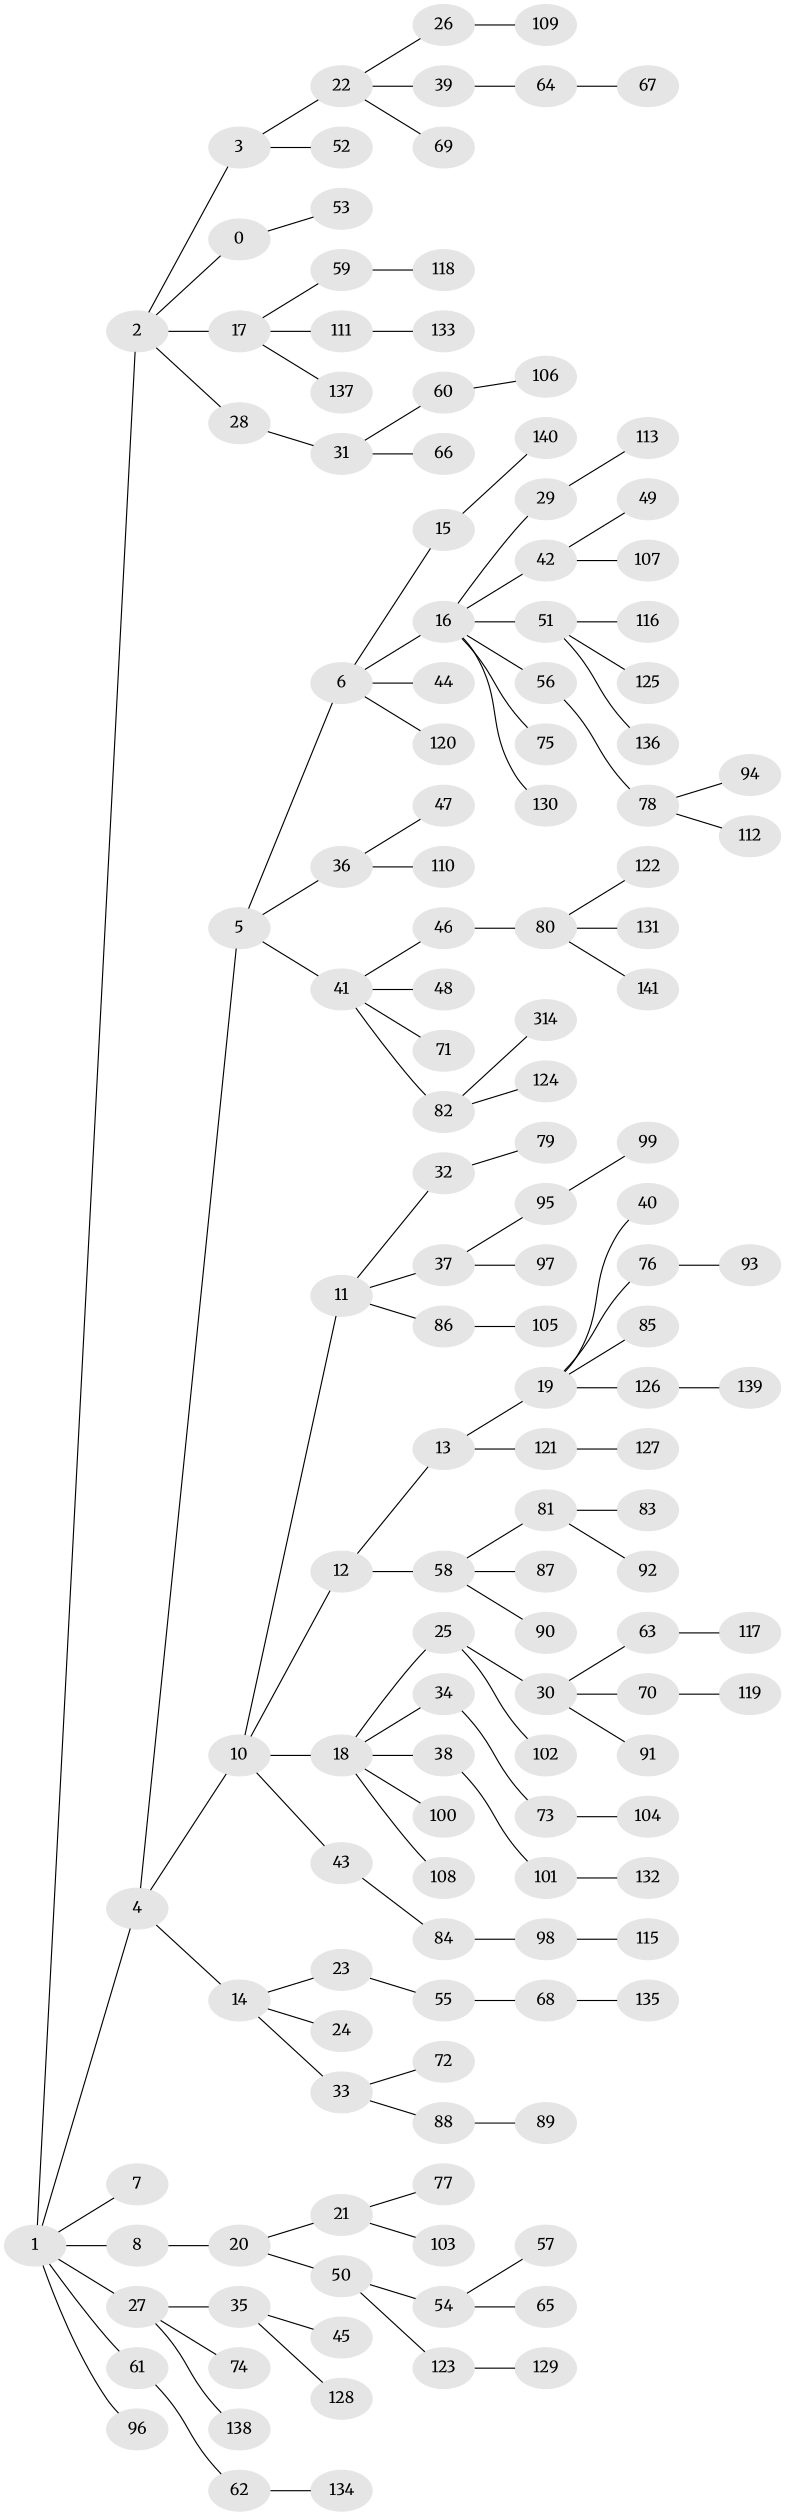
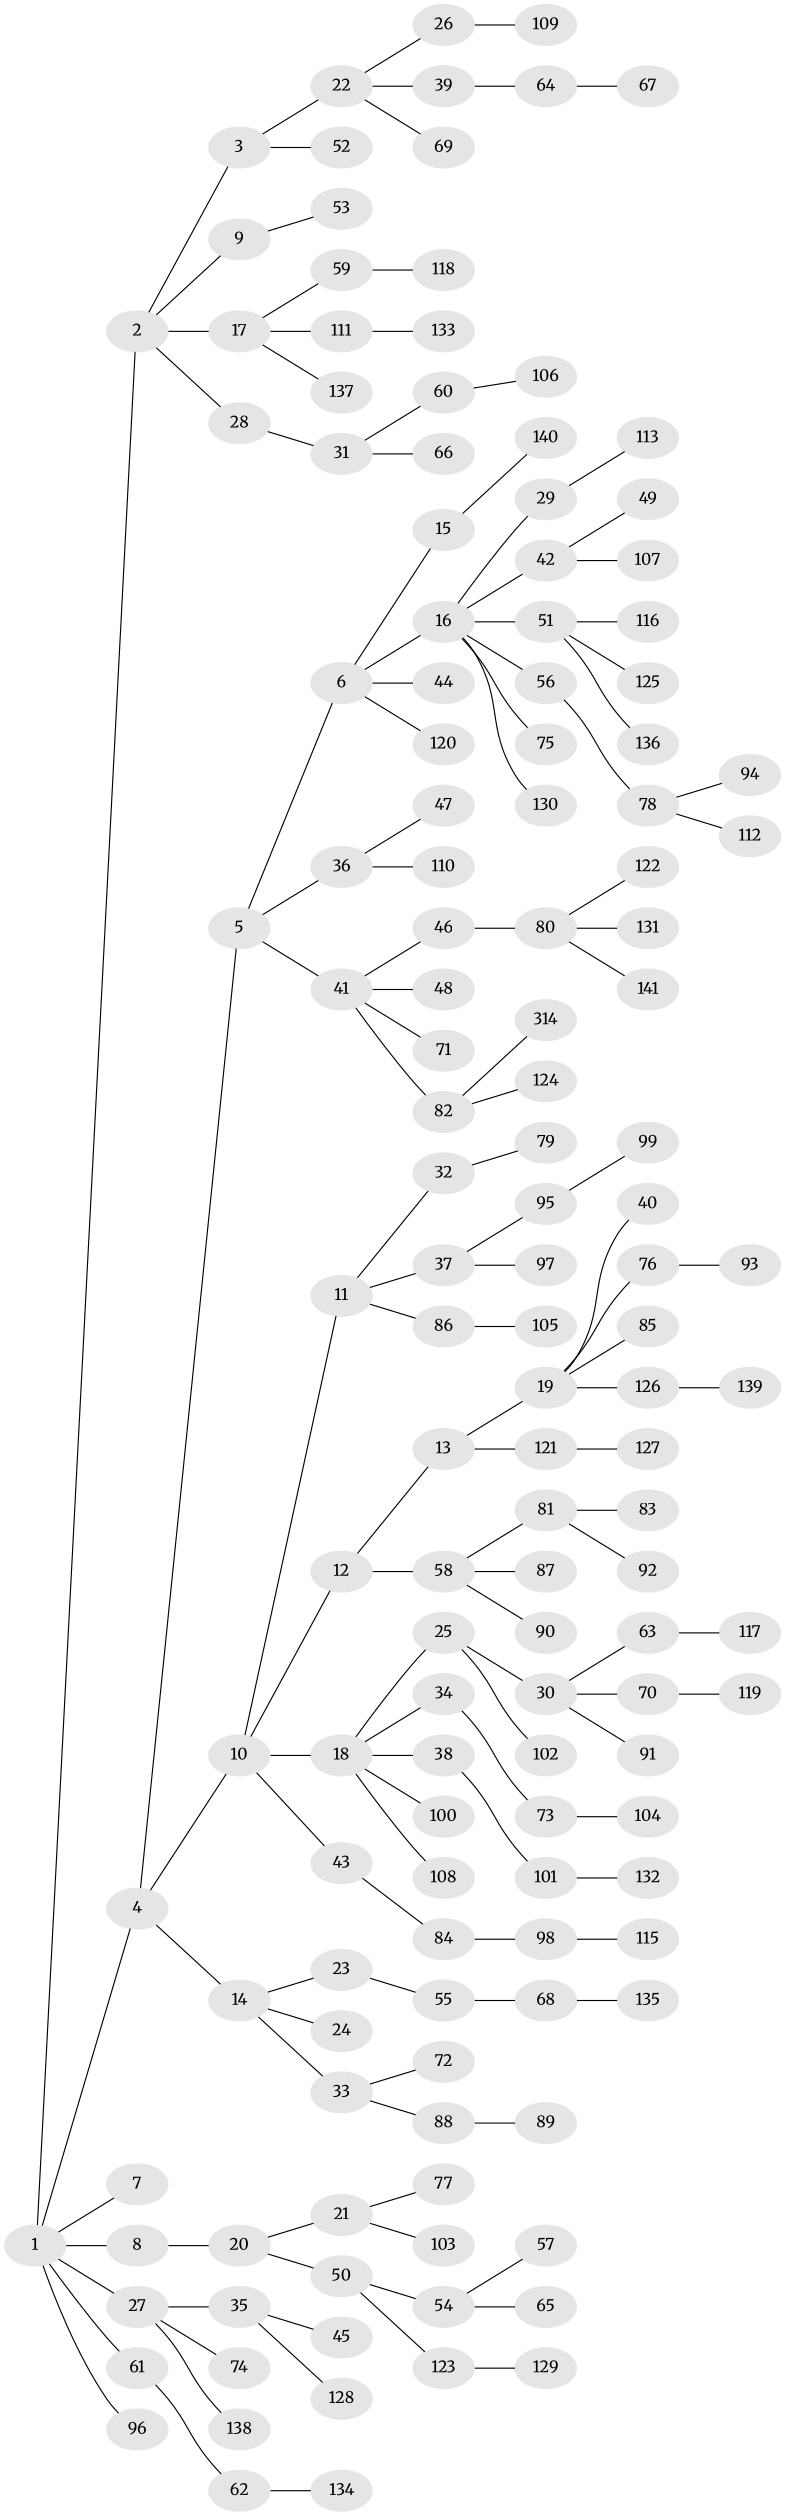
node "0": label "0" -> "9"
